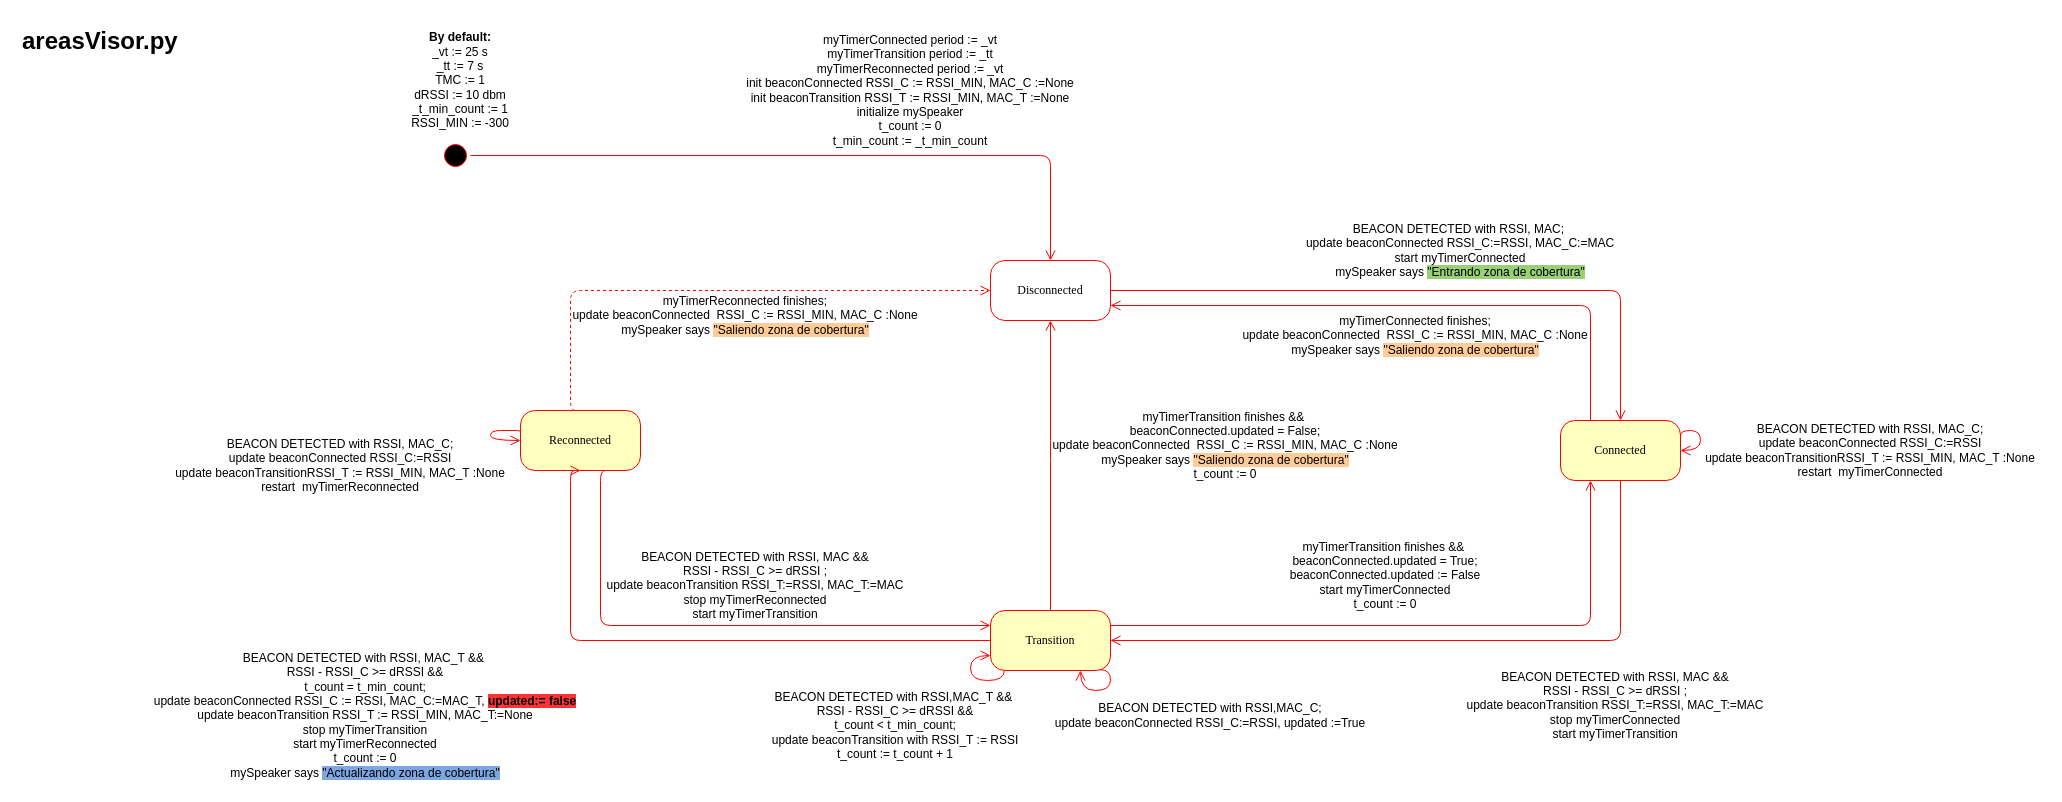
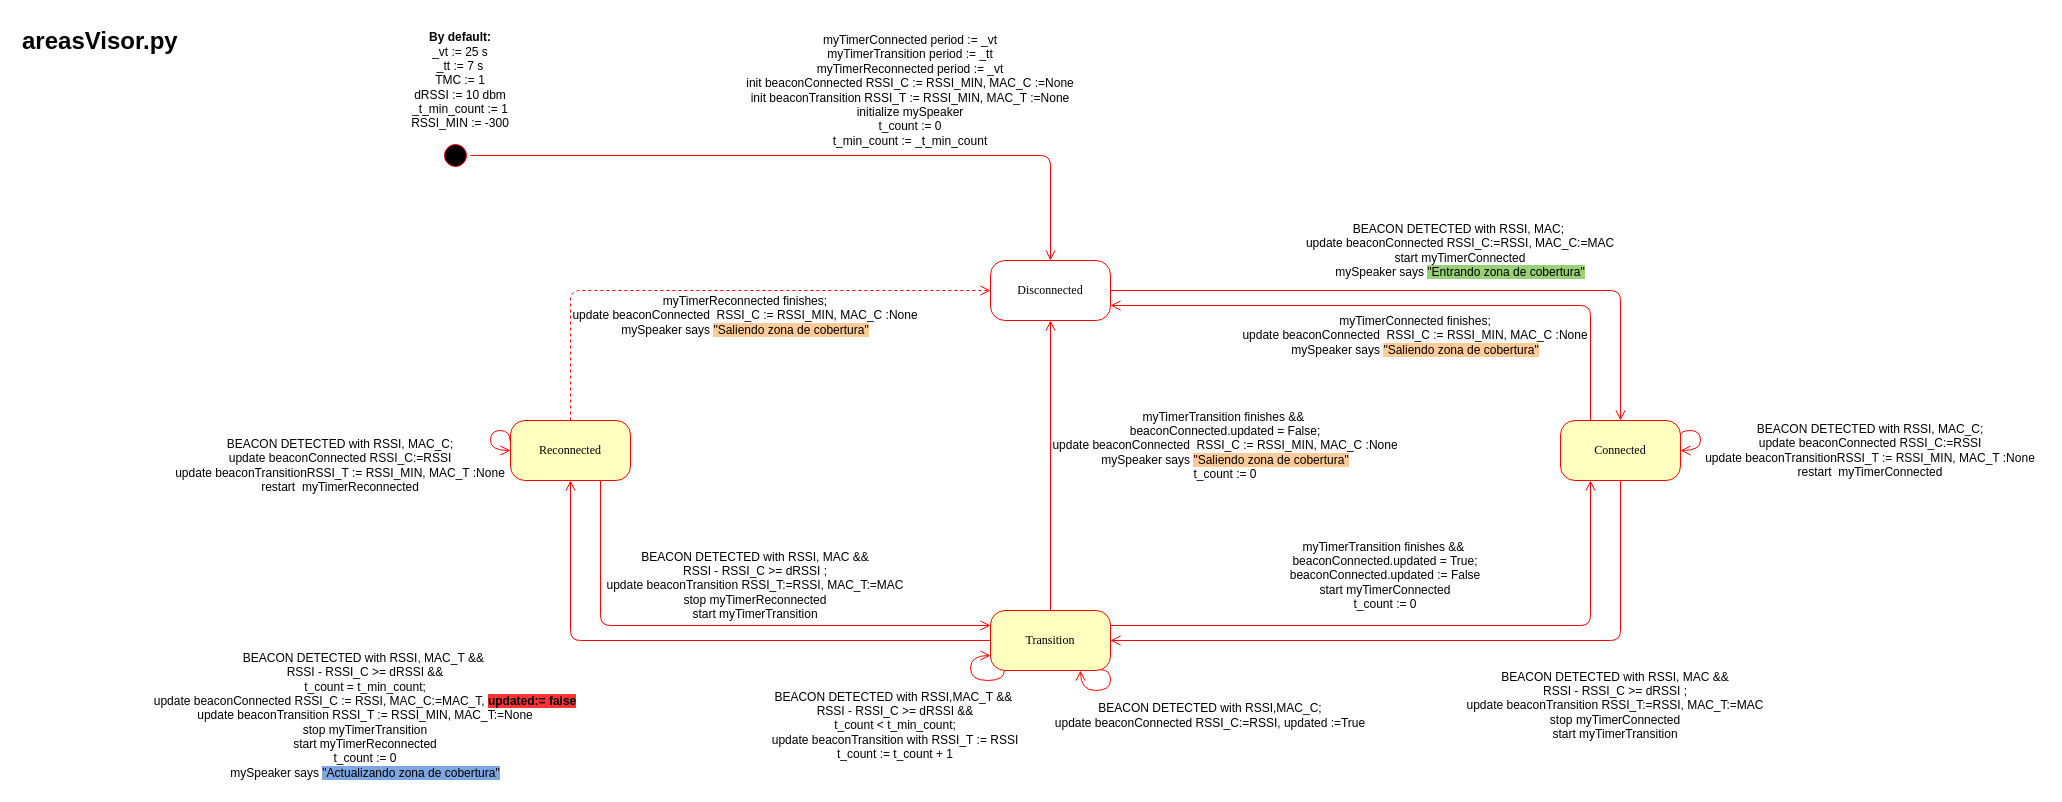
node "Reconnected": moved (581, 441) -> (571, 451)
